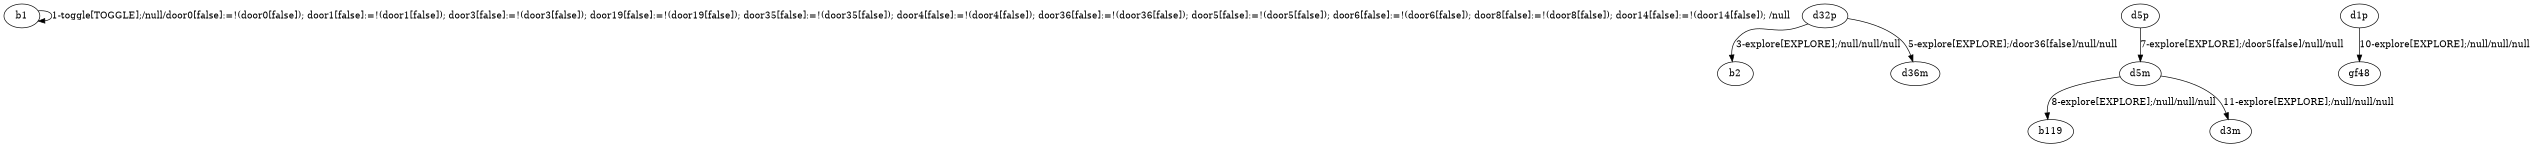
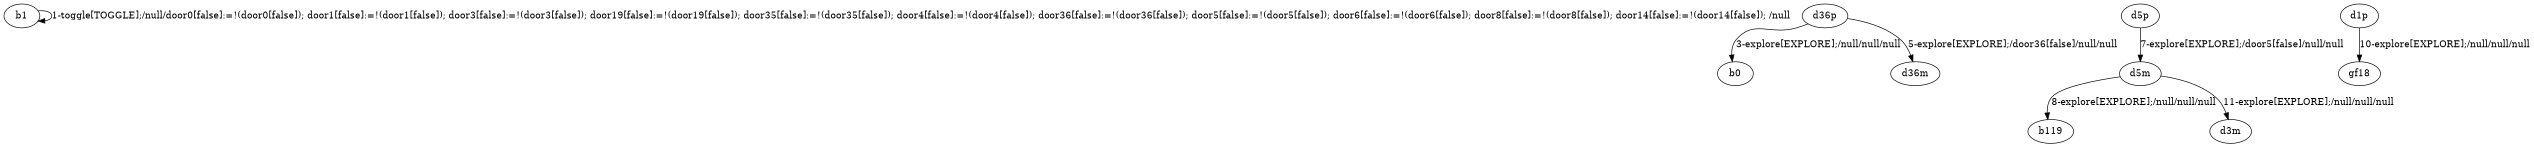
node "d32p": label "d32p" -> "d36p"
node "b2": label "b2" -> "b0"
node "gf48": label "gf48" -> "gf18"
